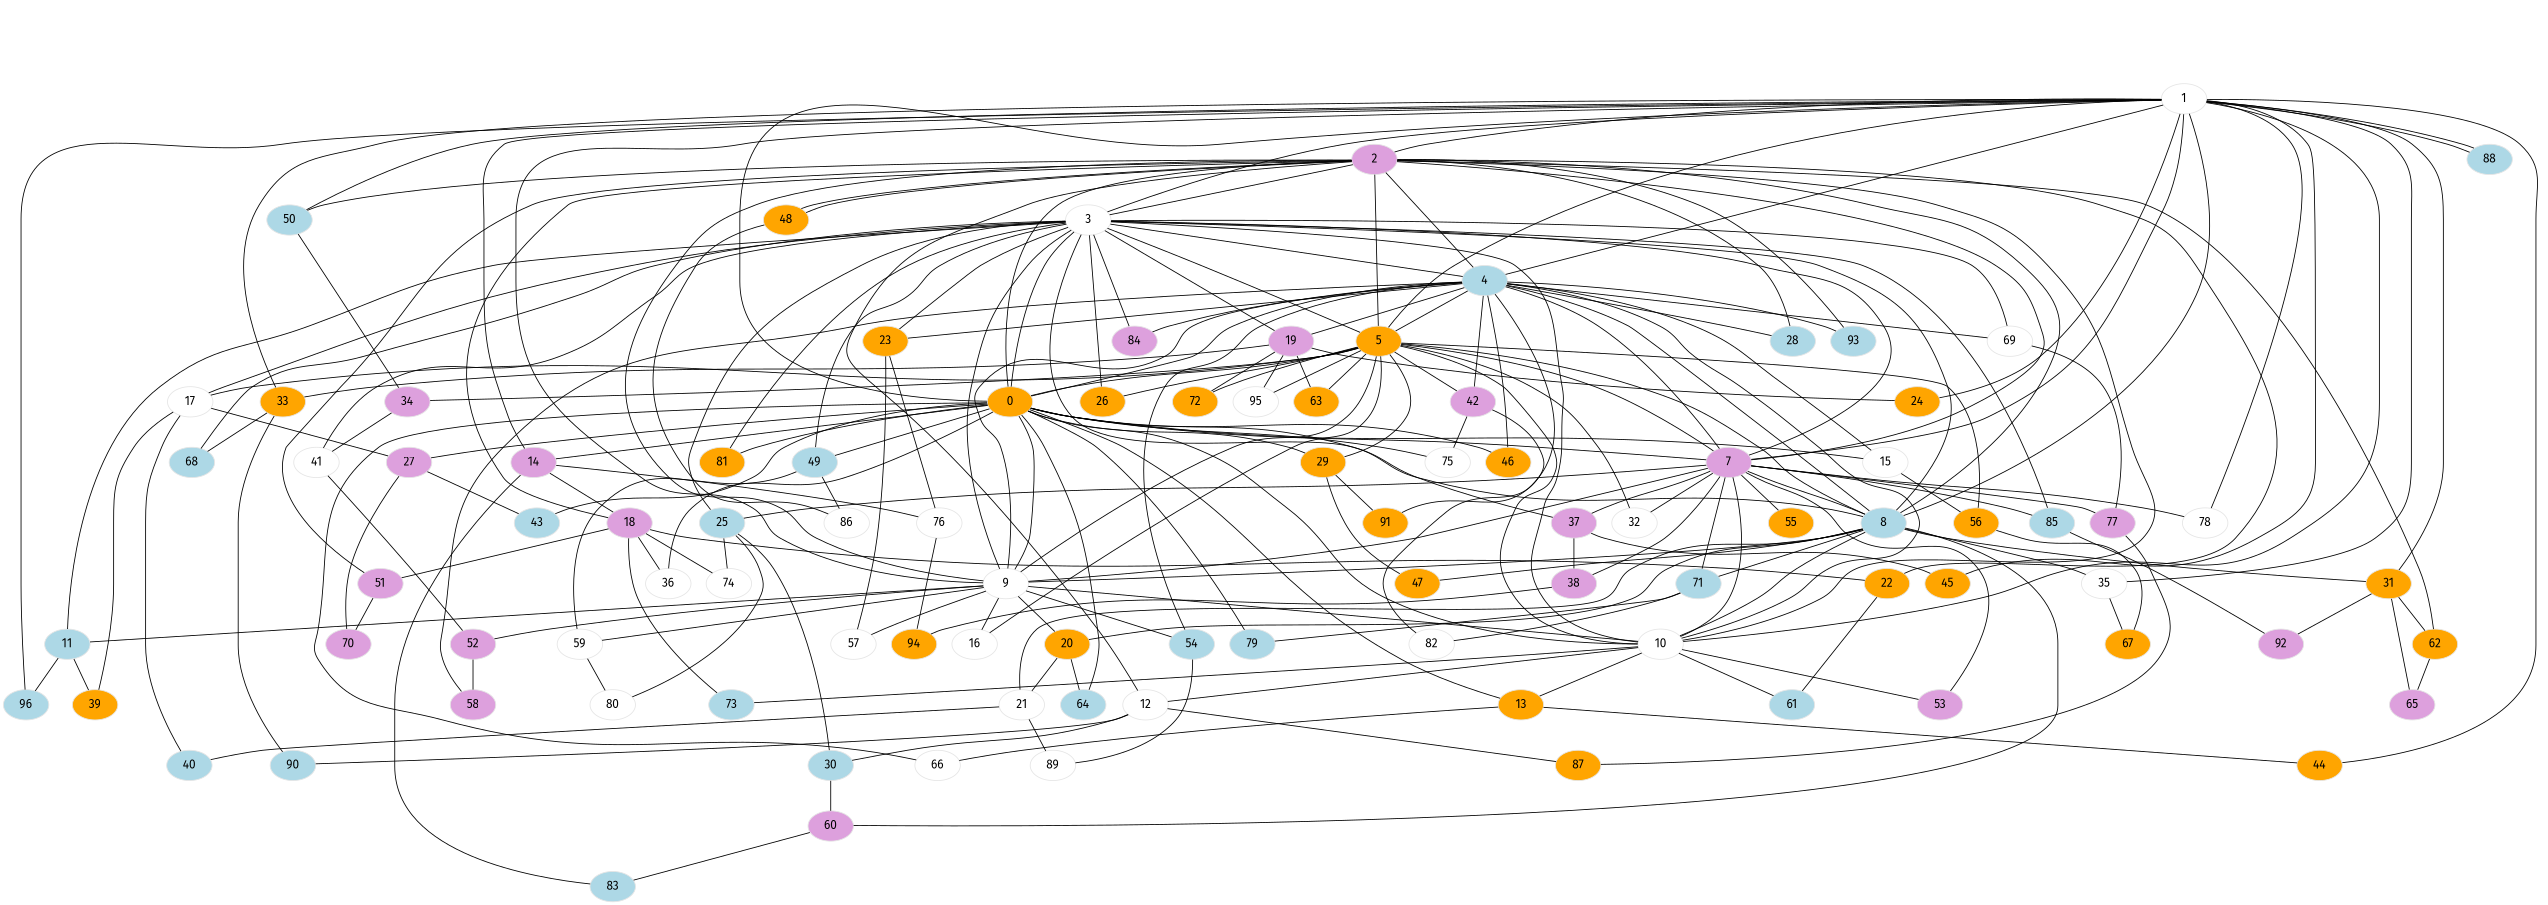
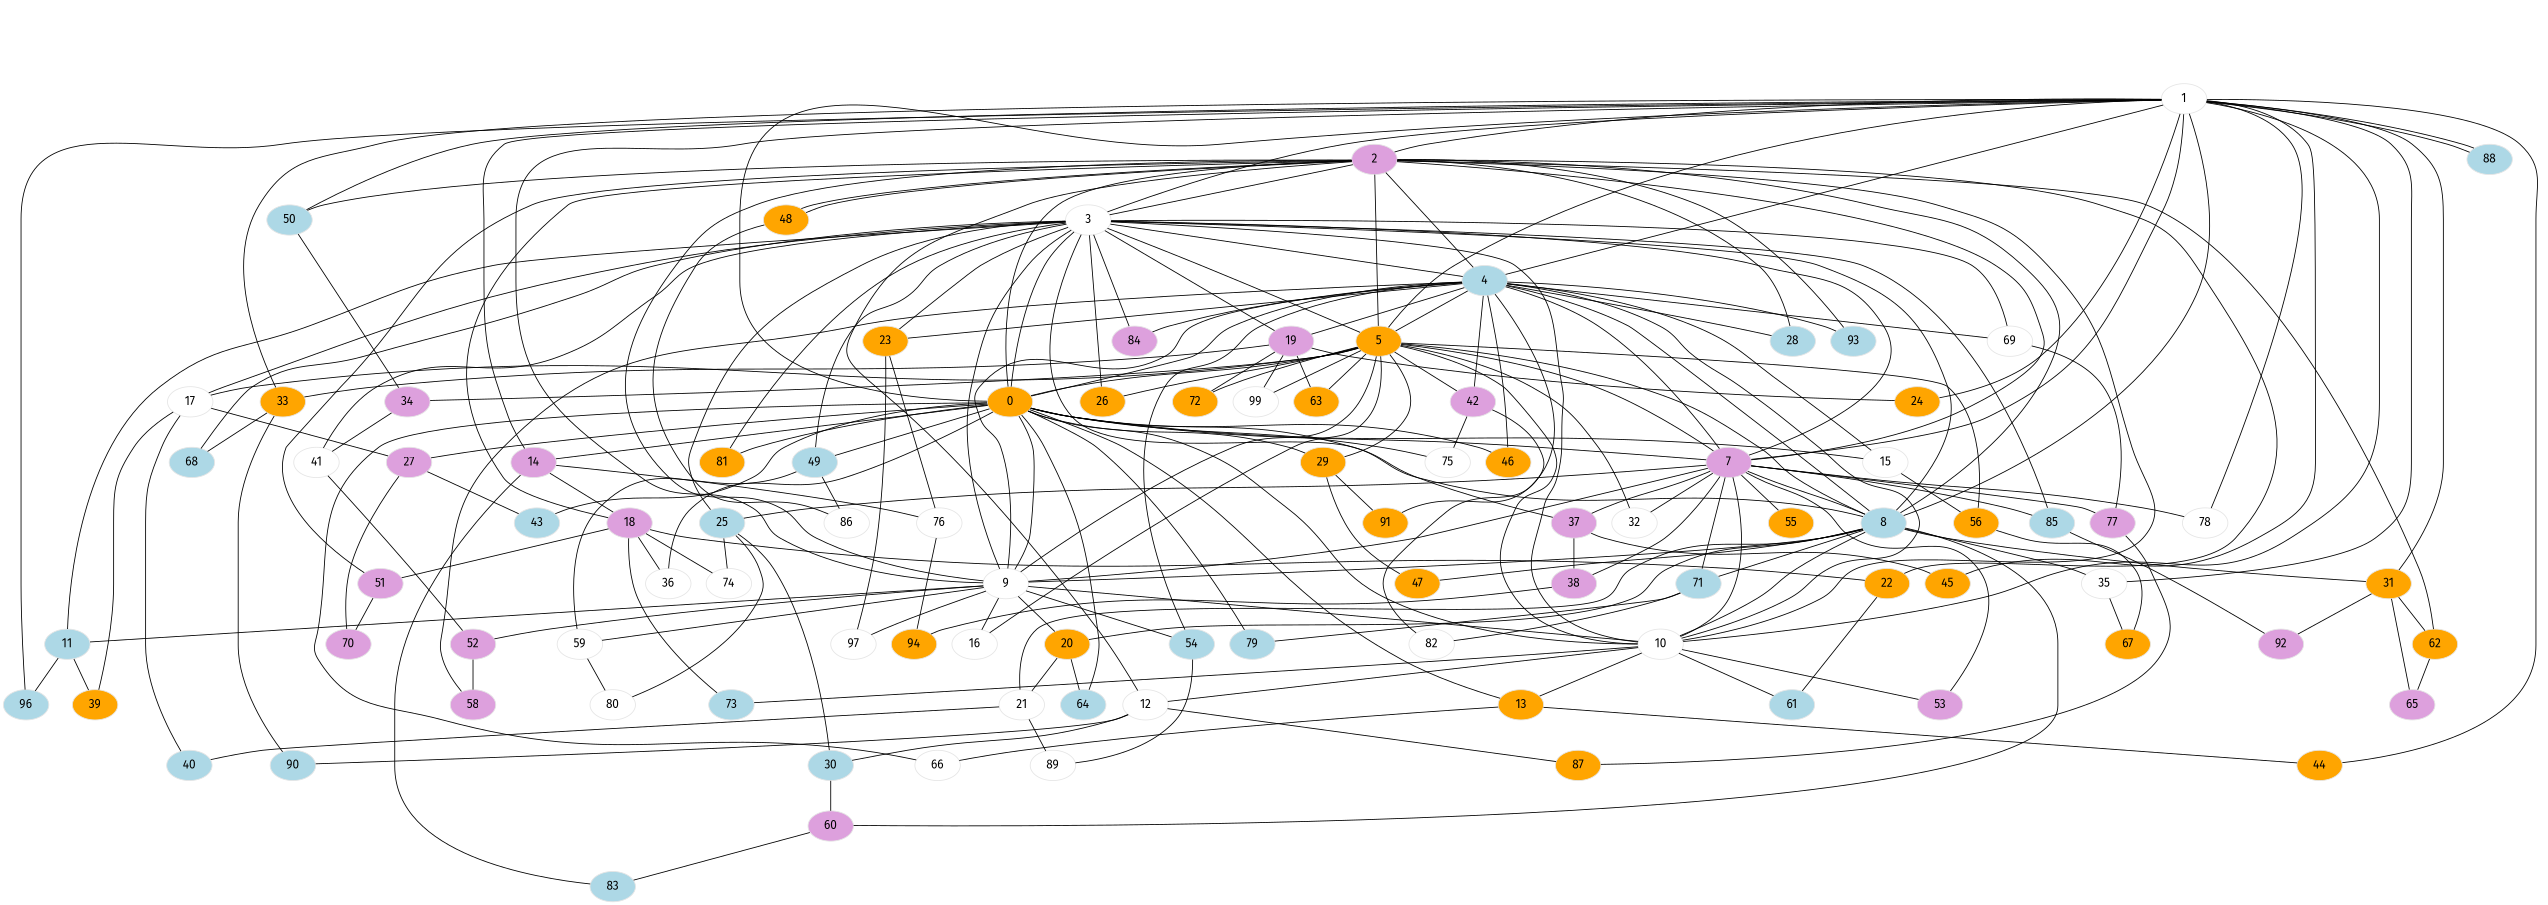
node "95": label "95" -> "99"
node "57": label "57" -> "97"
